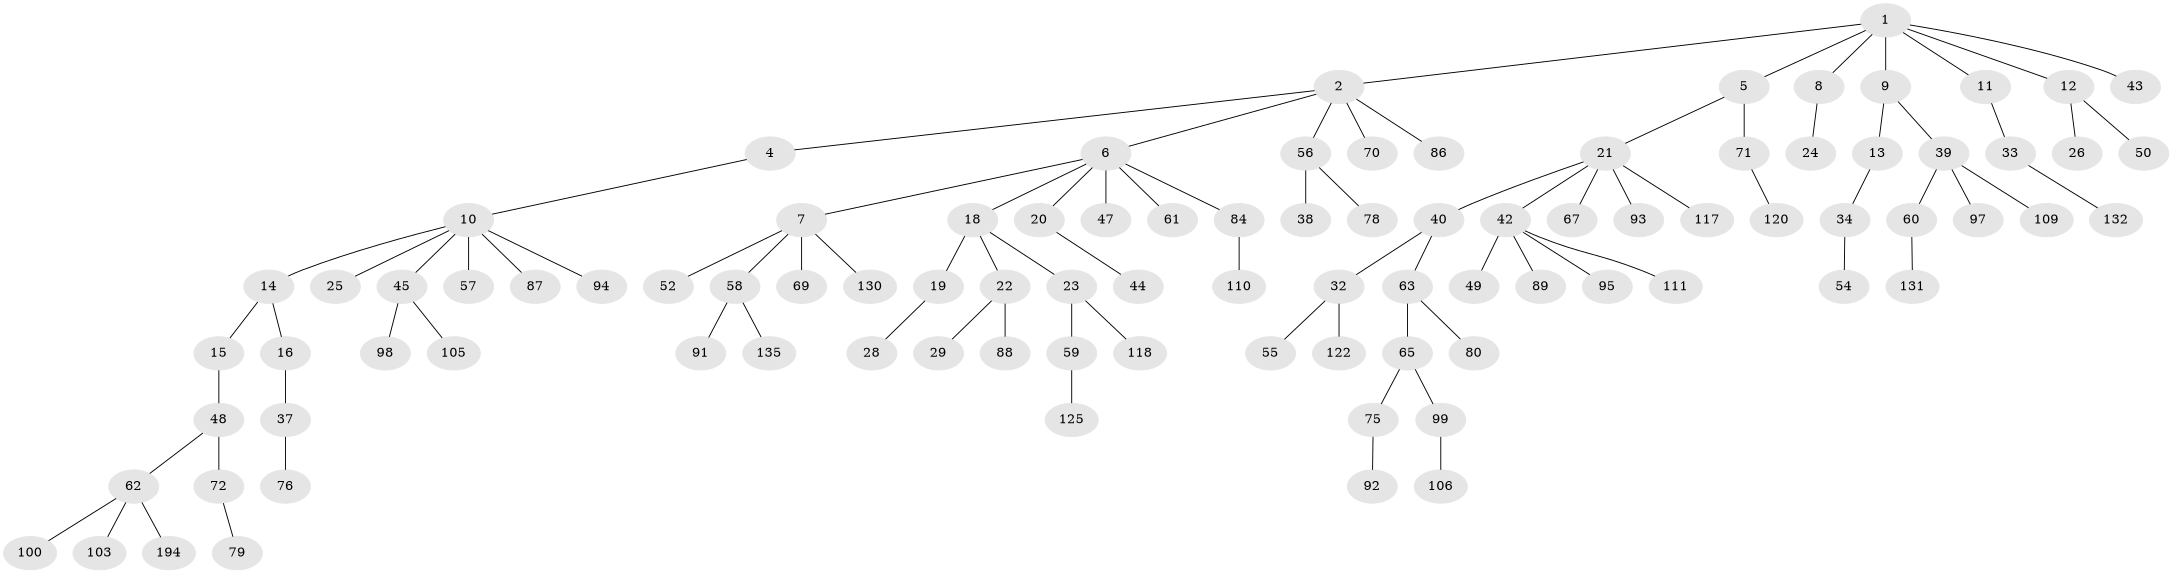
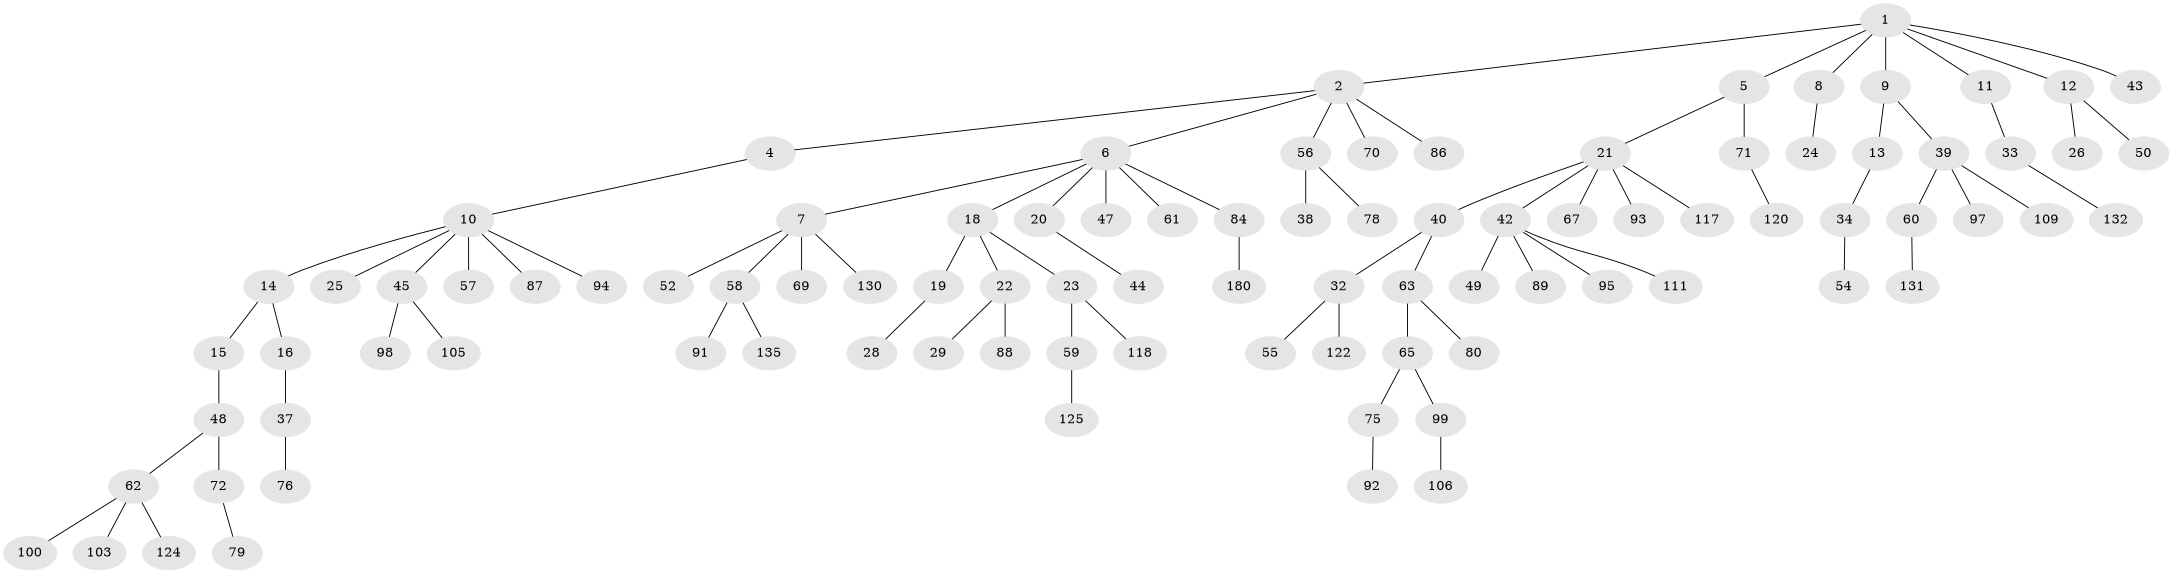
node "110": label "110" -> "180"
node "194": label "194" -> "124"
